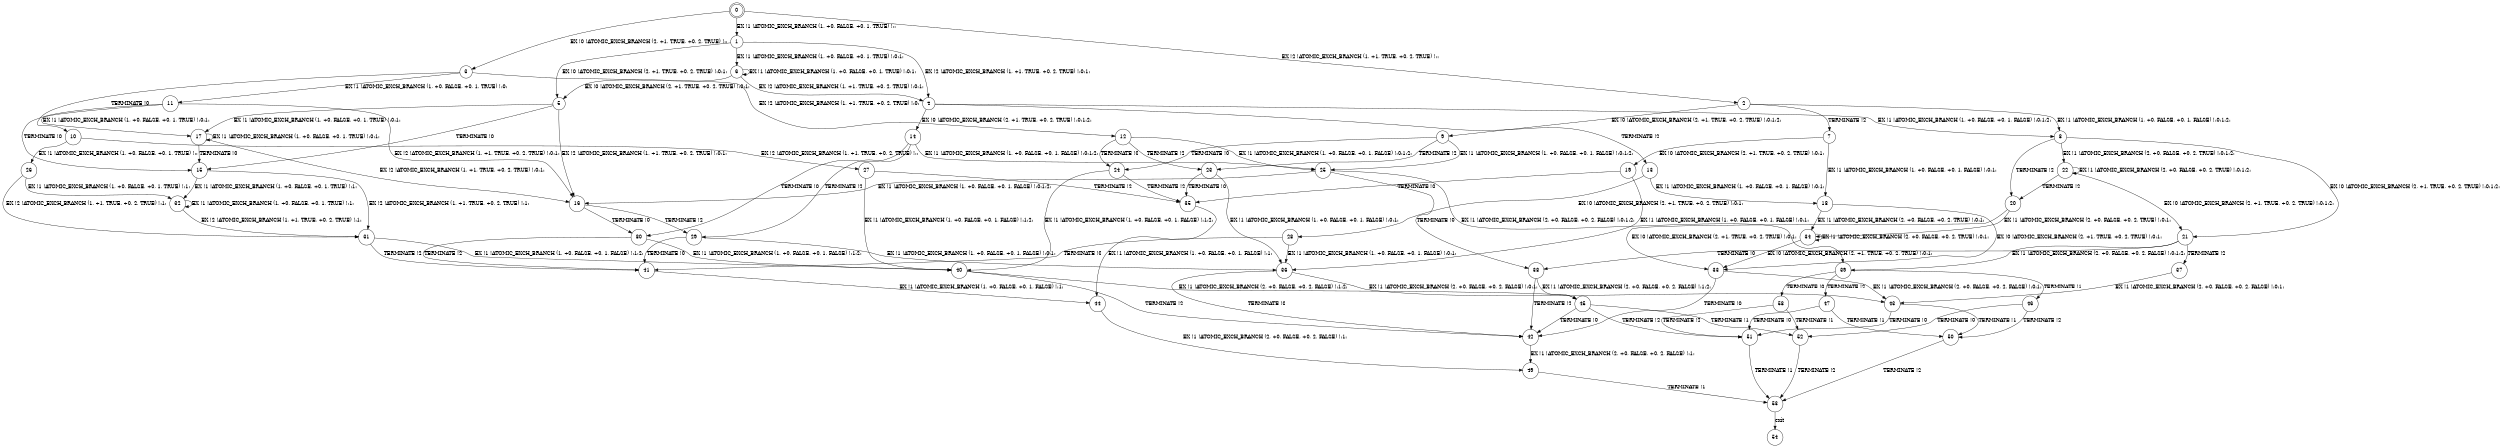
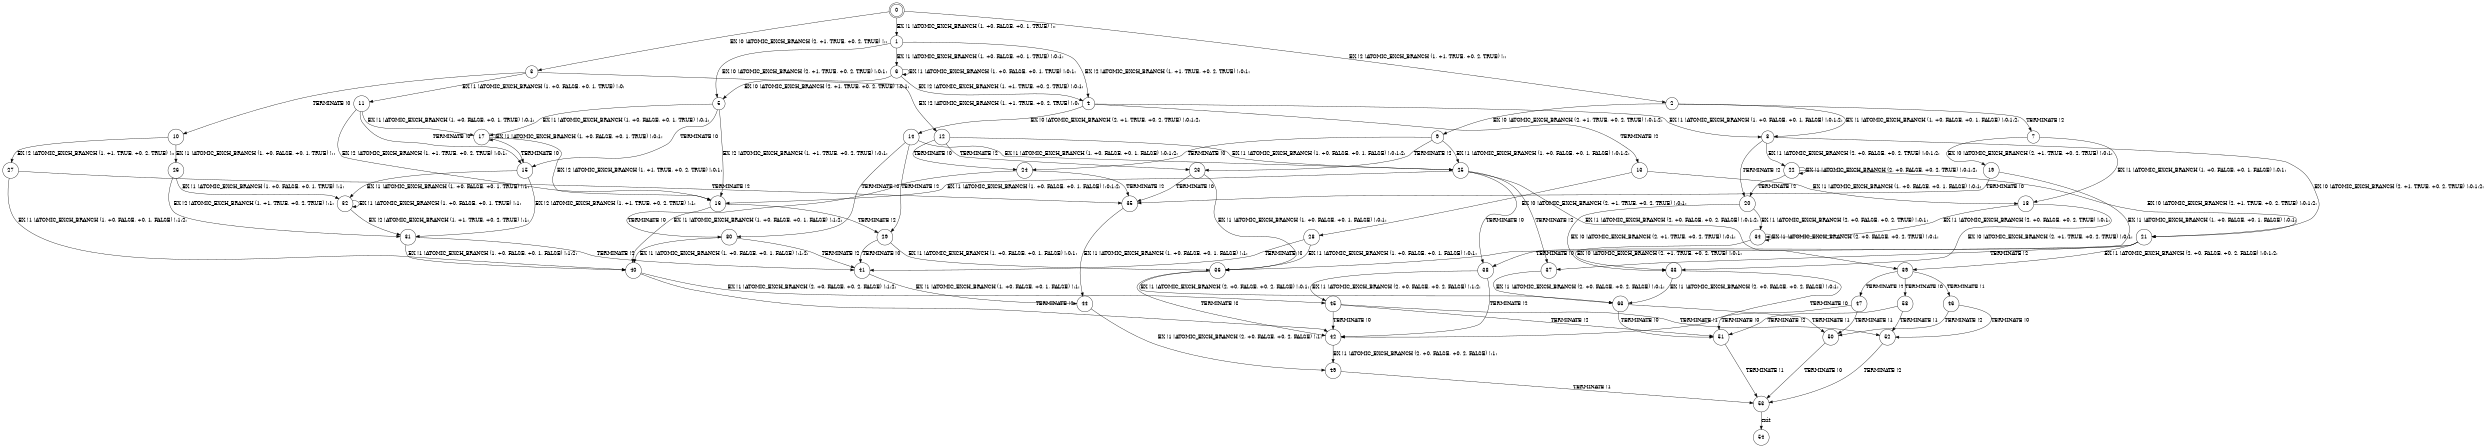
edge "25" -> "37": added, label "TERMINATE !2"
node "43": label "43" -> "63"
edge "50" -> "53": label "TERMINATE !2" -> "TERMINATE !0"
